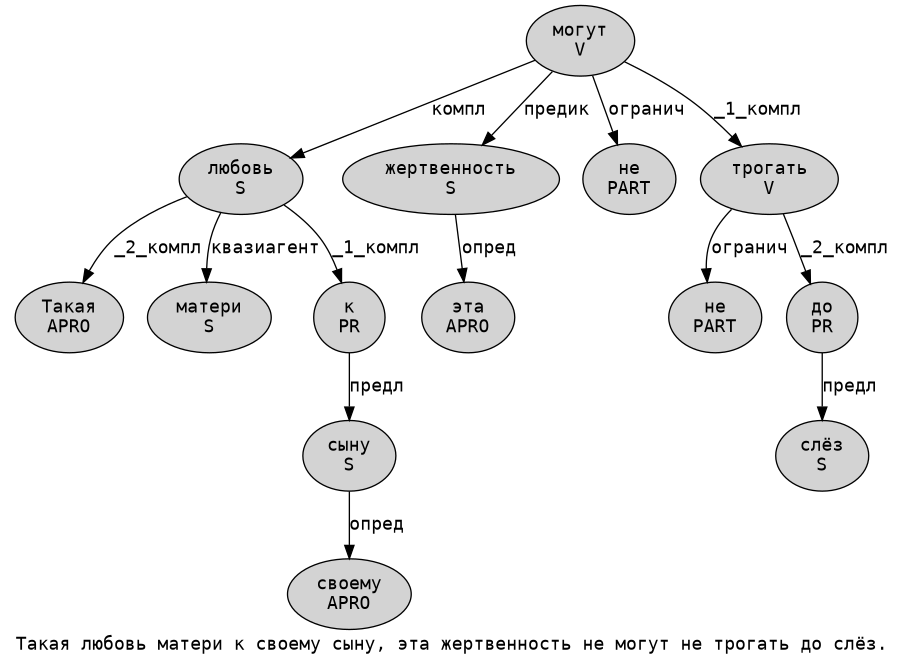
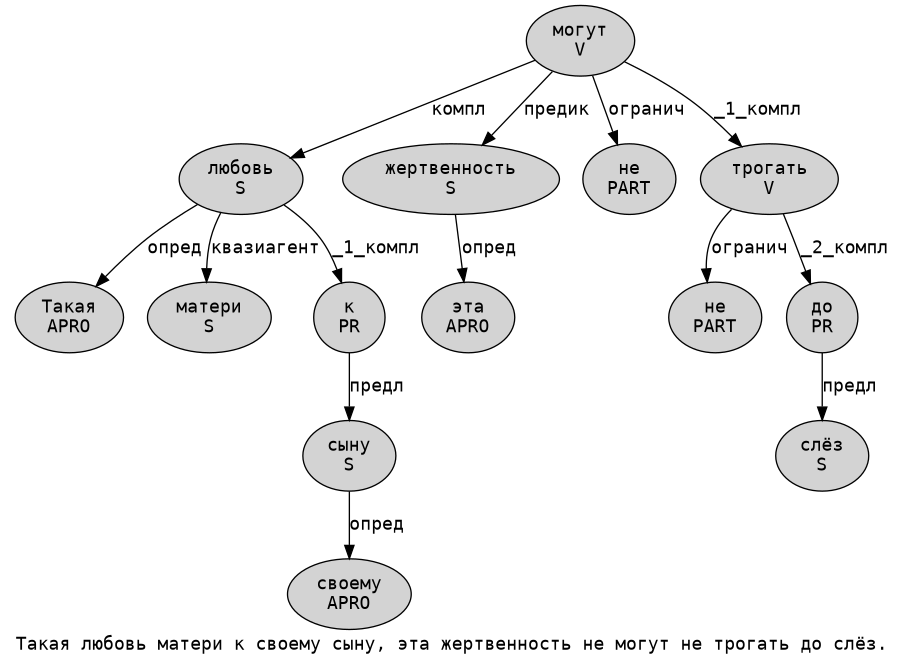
edge "любовь S" -> "Такая APRO": label "_2_компл" -> "опред"
